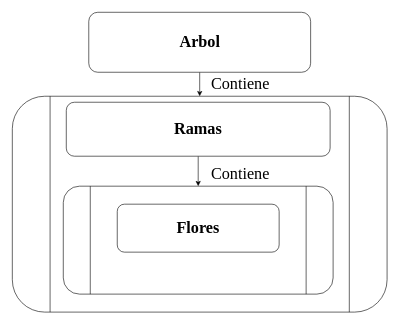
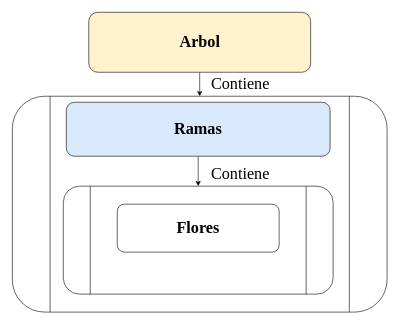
node "Arbol": fillcolor #ffffff -> #fff2cc
node "Ramas": fillcolor #ffffff -> #dae8fc
